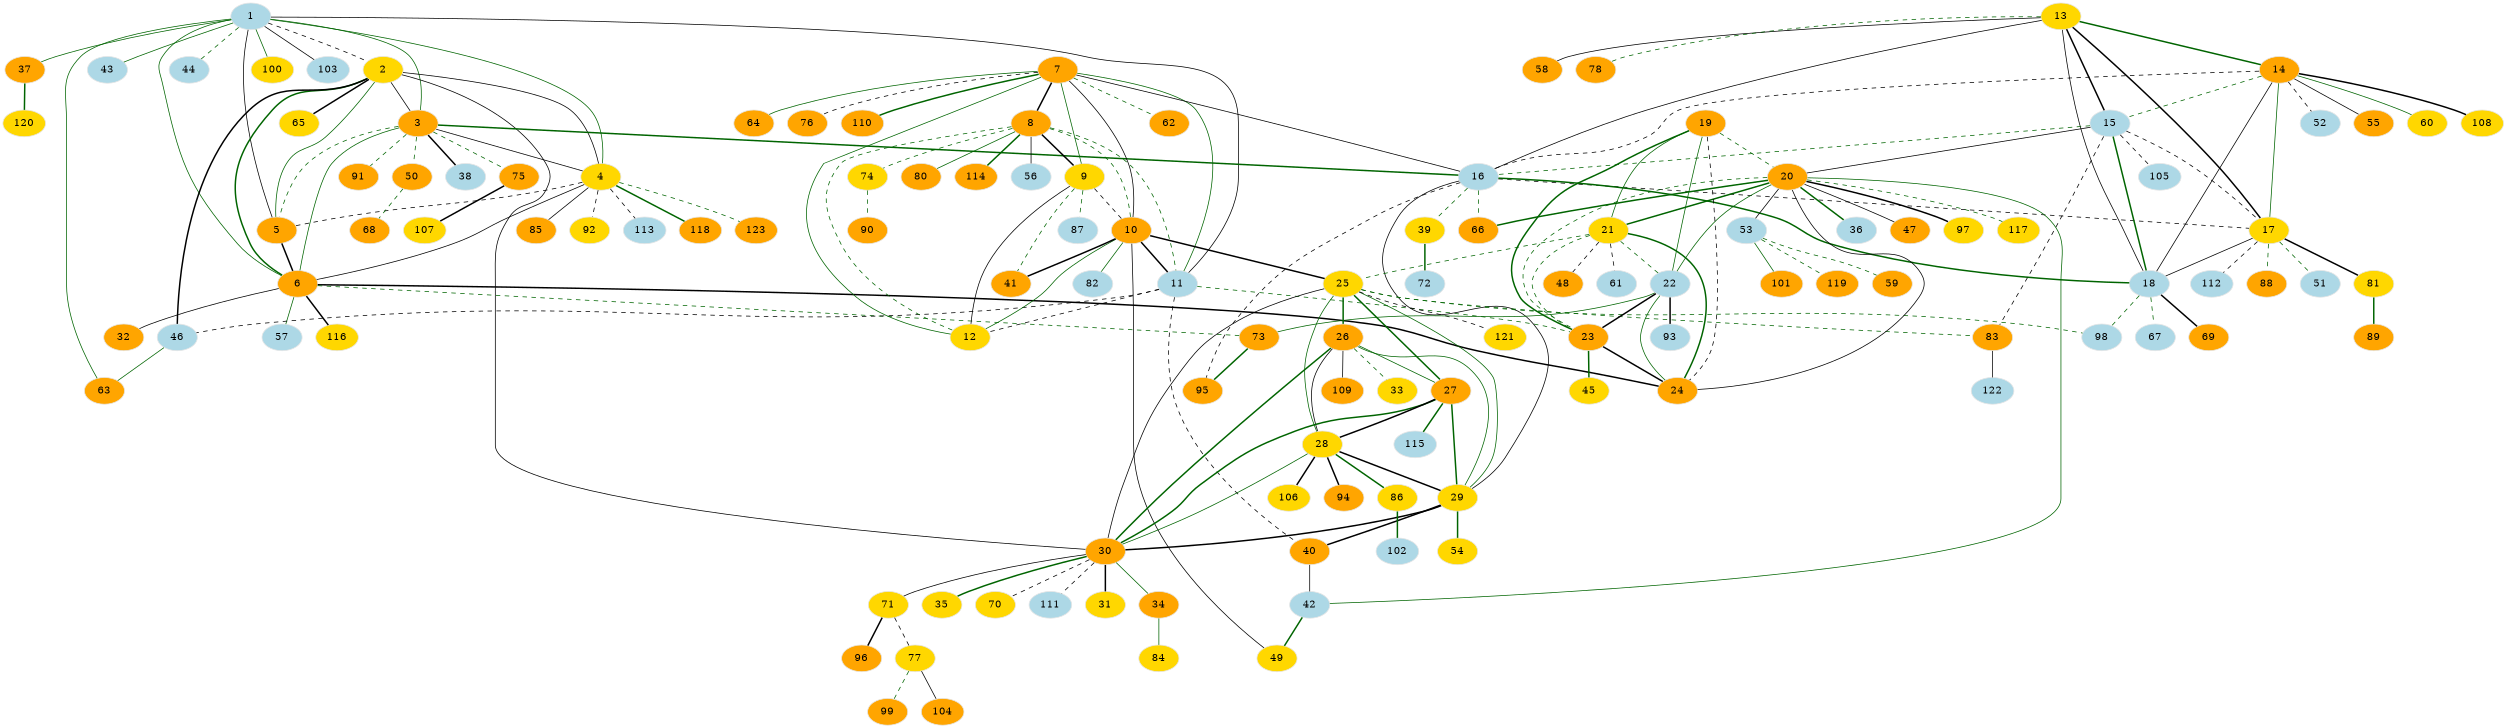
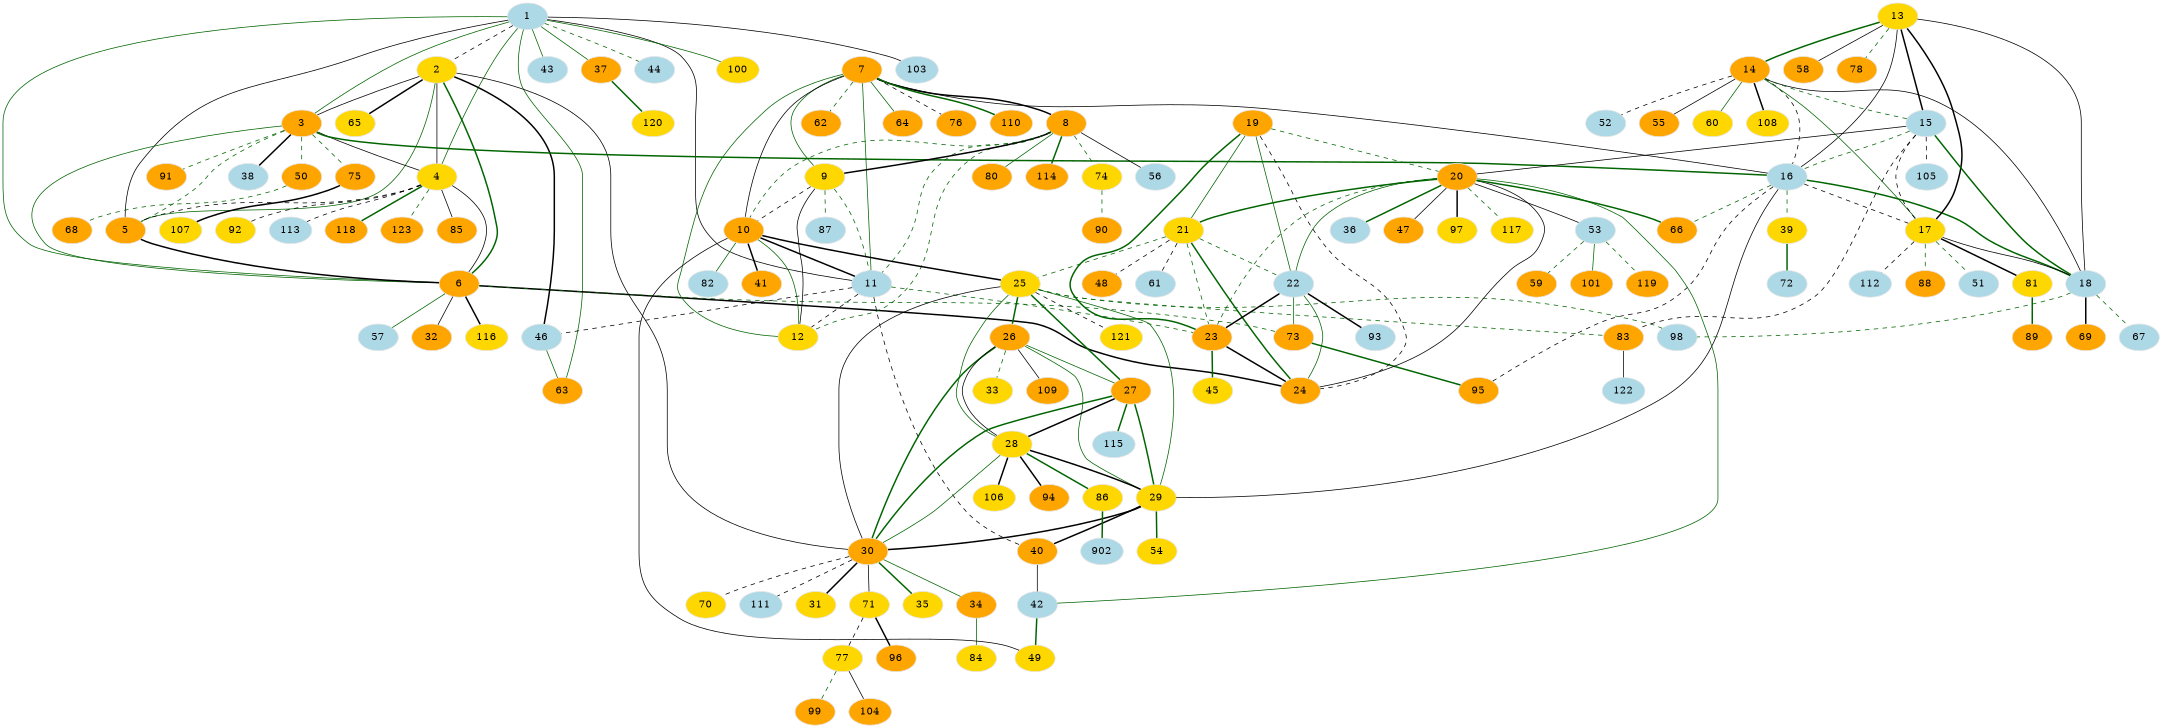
edge "9" -- "41": now "9" -- "11"
node "102": label "102" -> "902"
